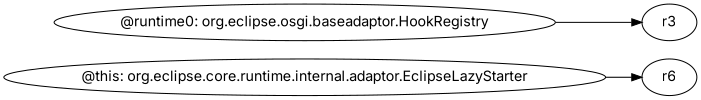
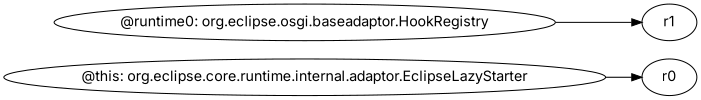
node "r3": label "r3" -> "r1"
node "r6": label "r6" -> "r0"
